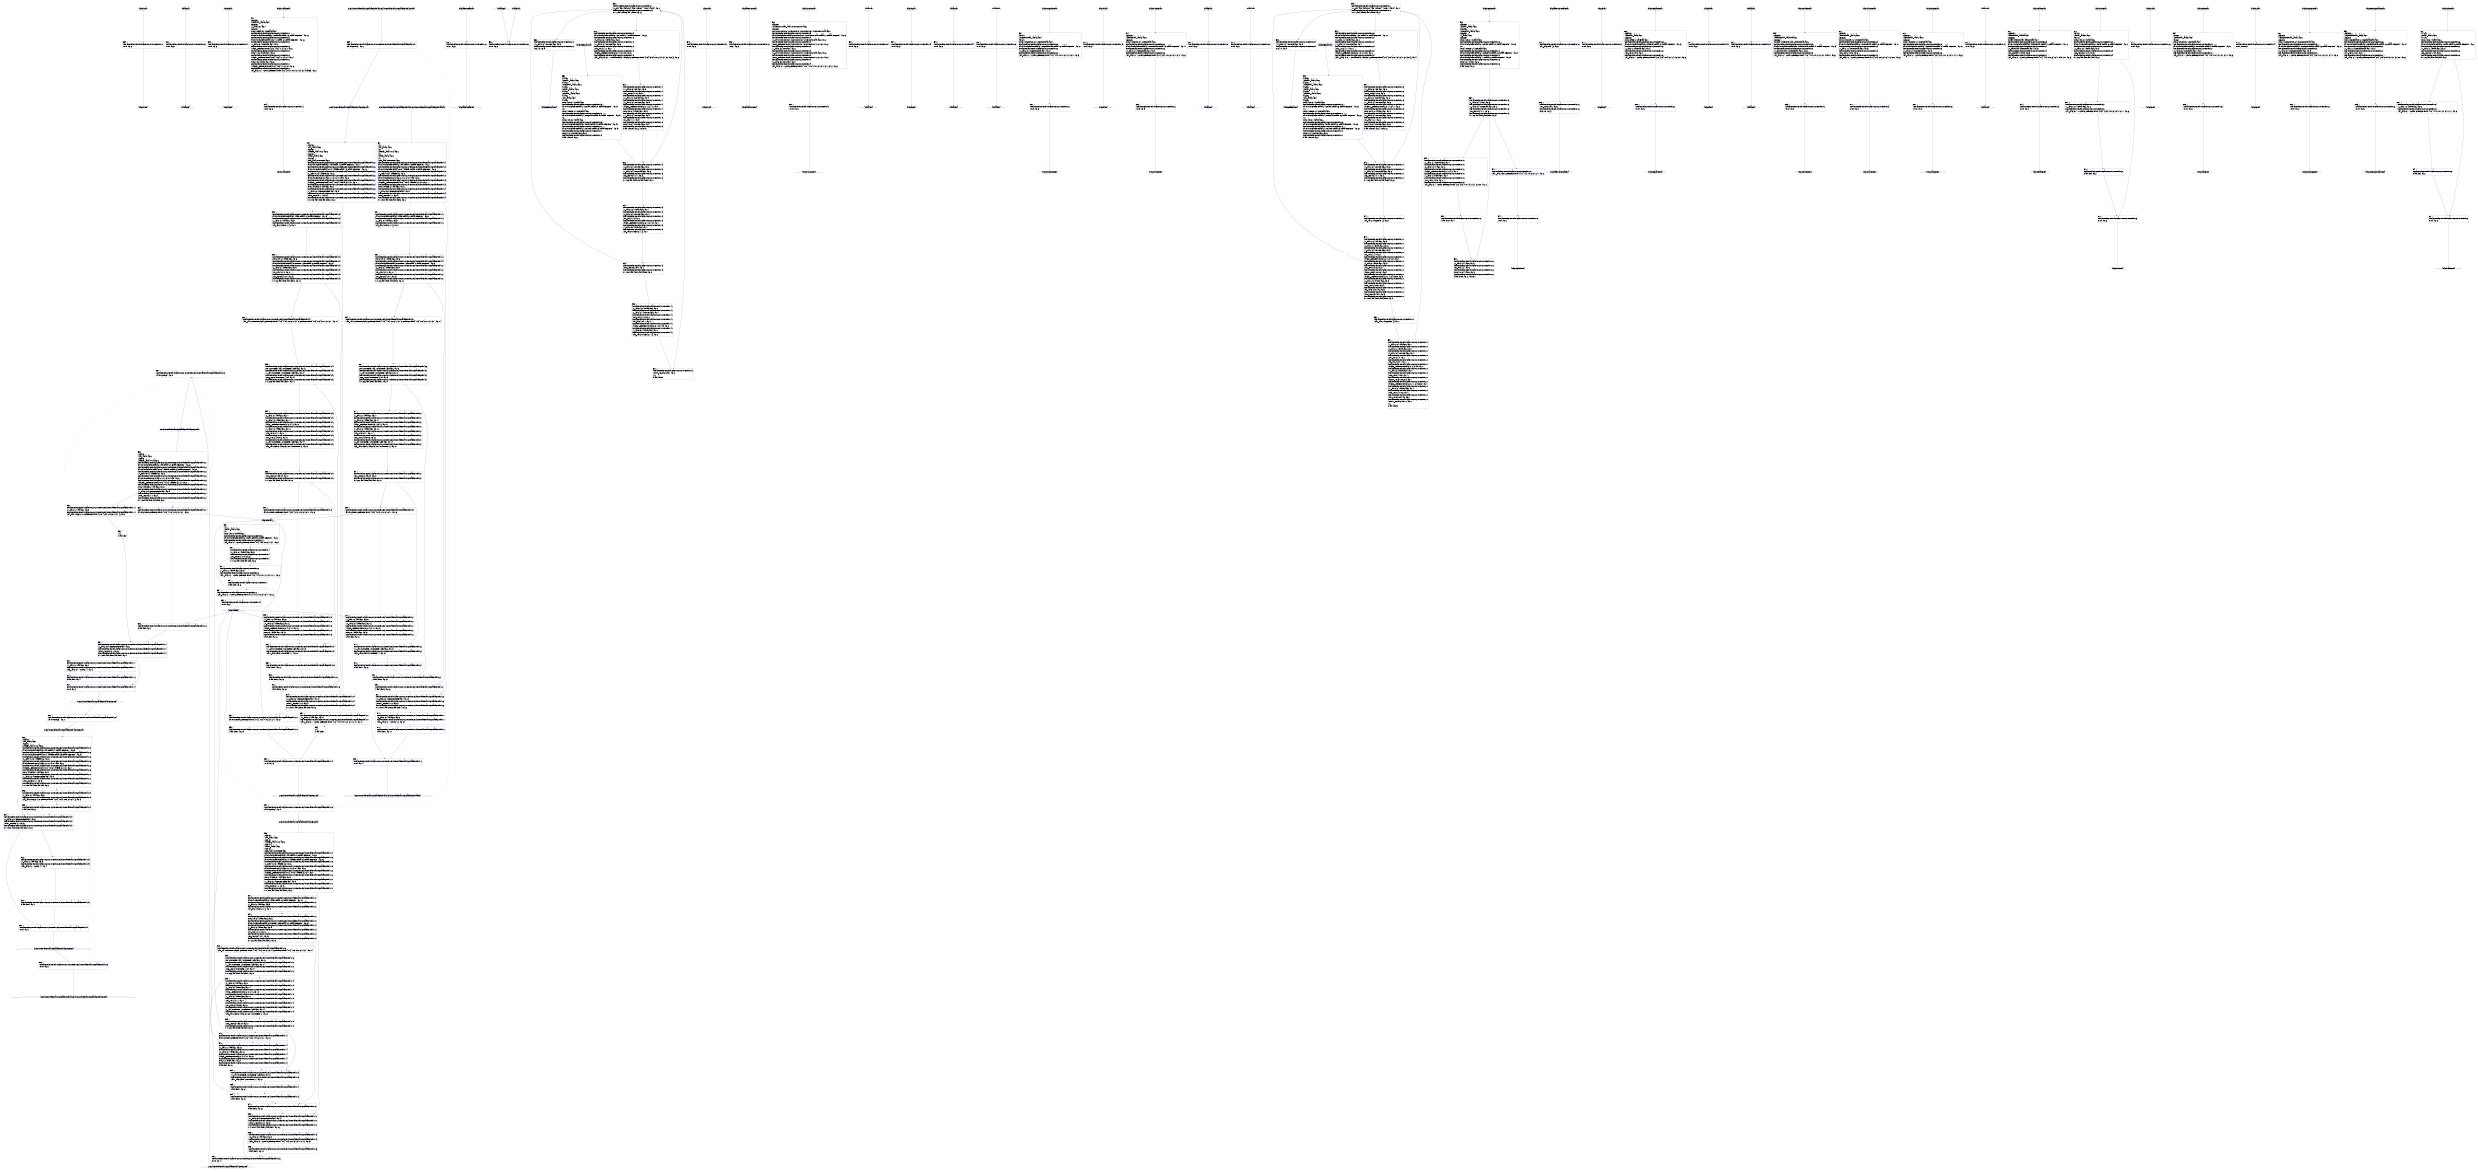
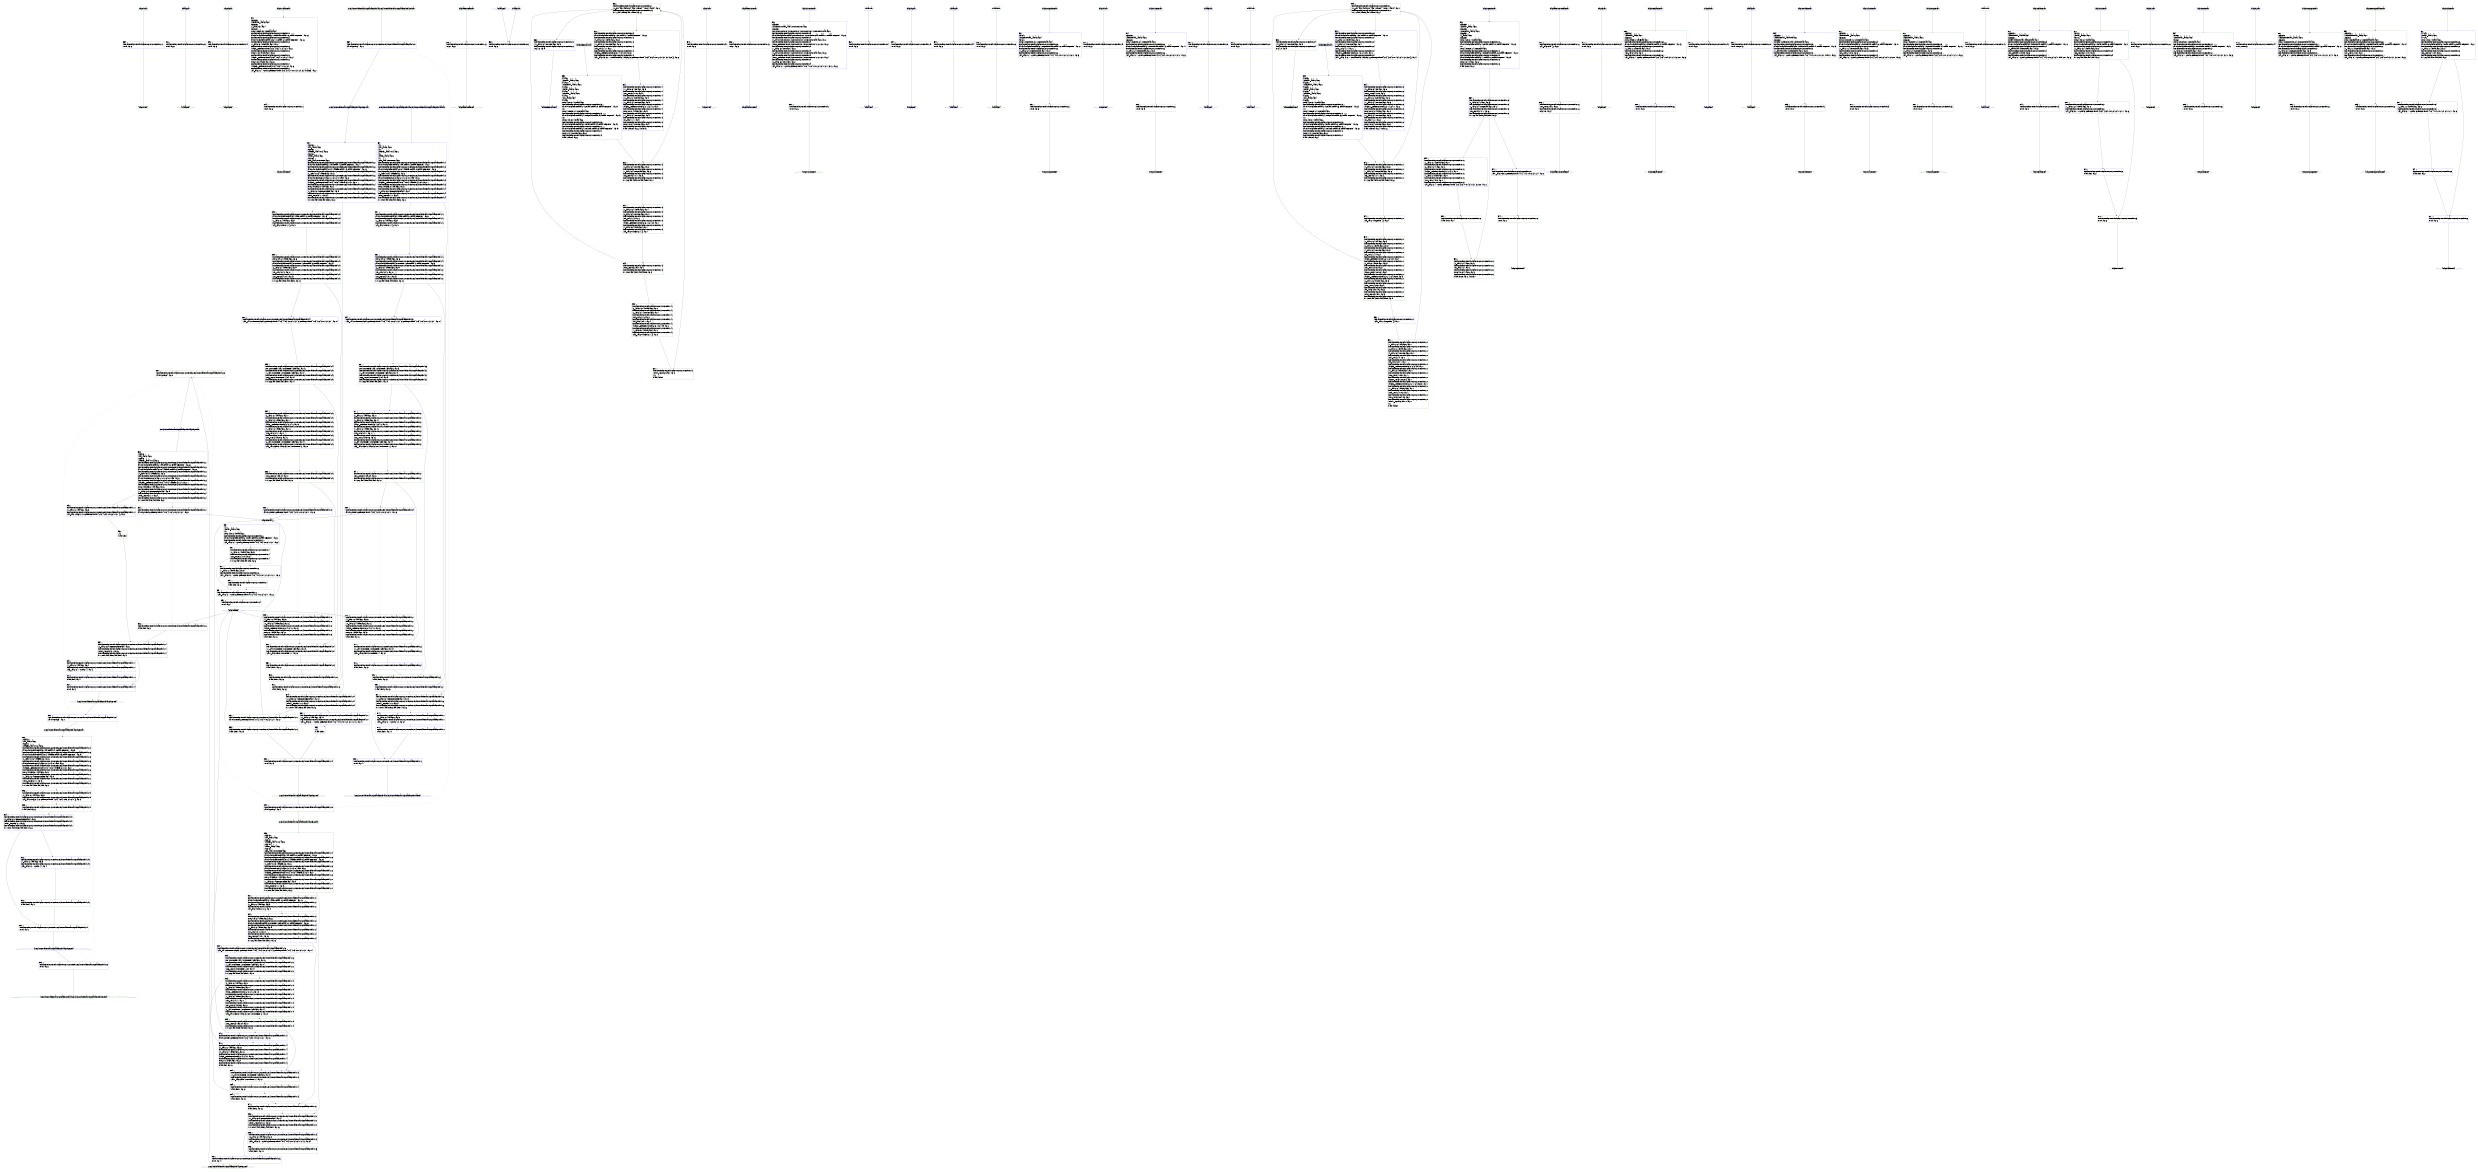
node "BB80:": text "ret void, !dbg !52" -> "ret void, !numBytes !52"
